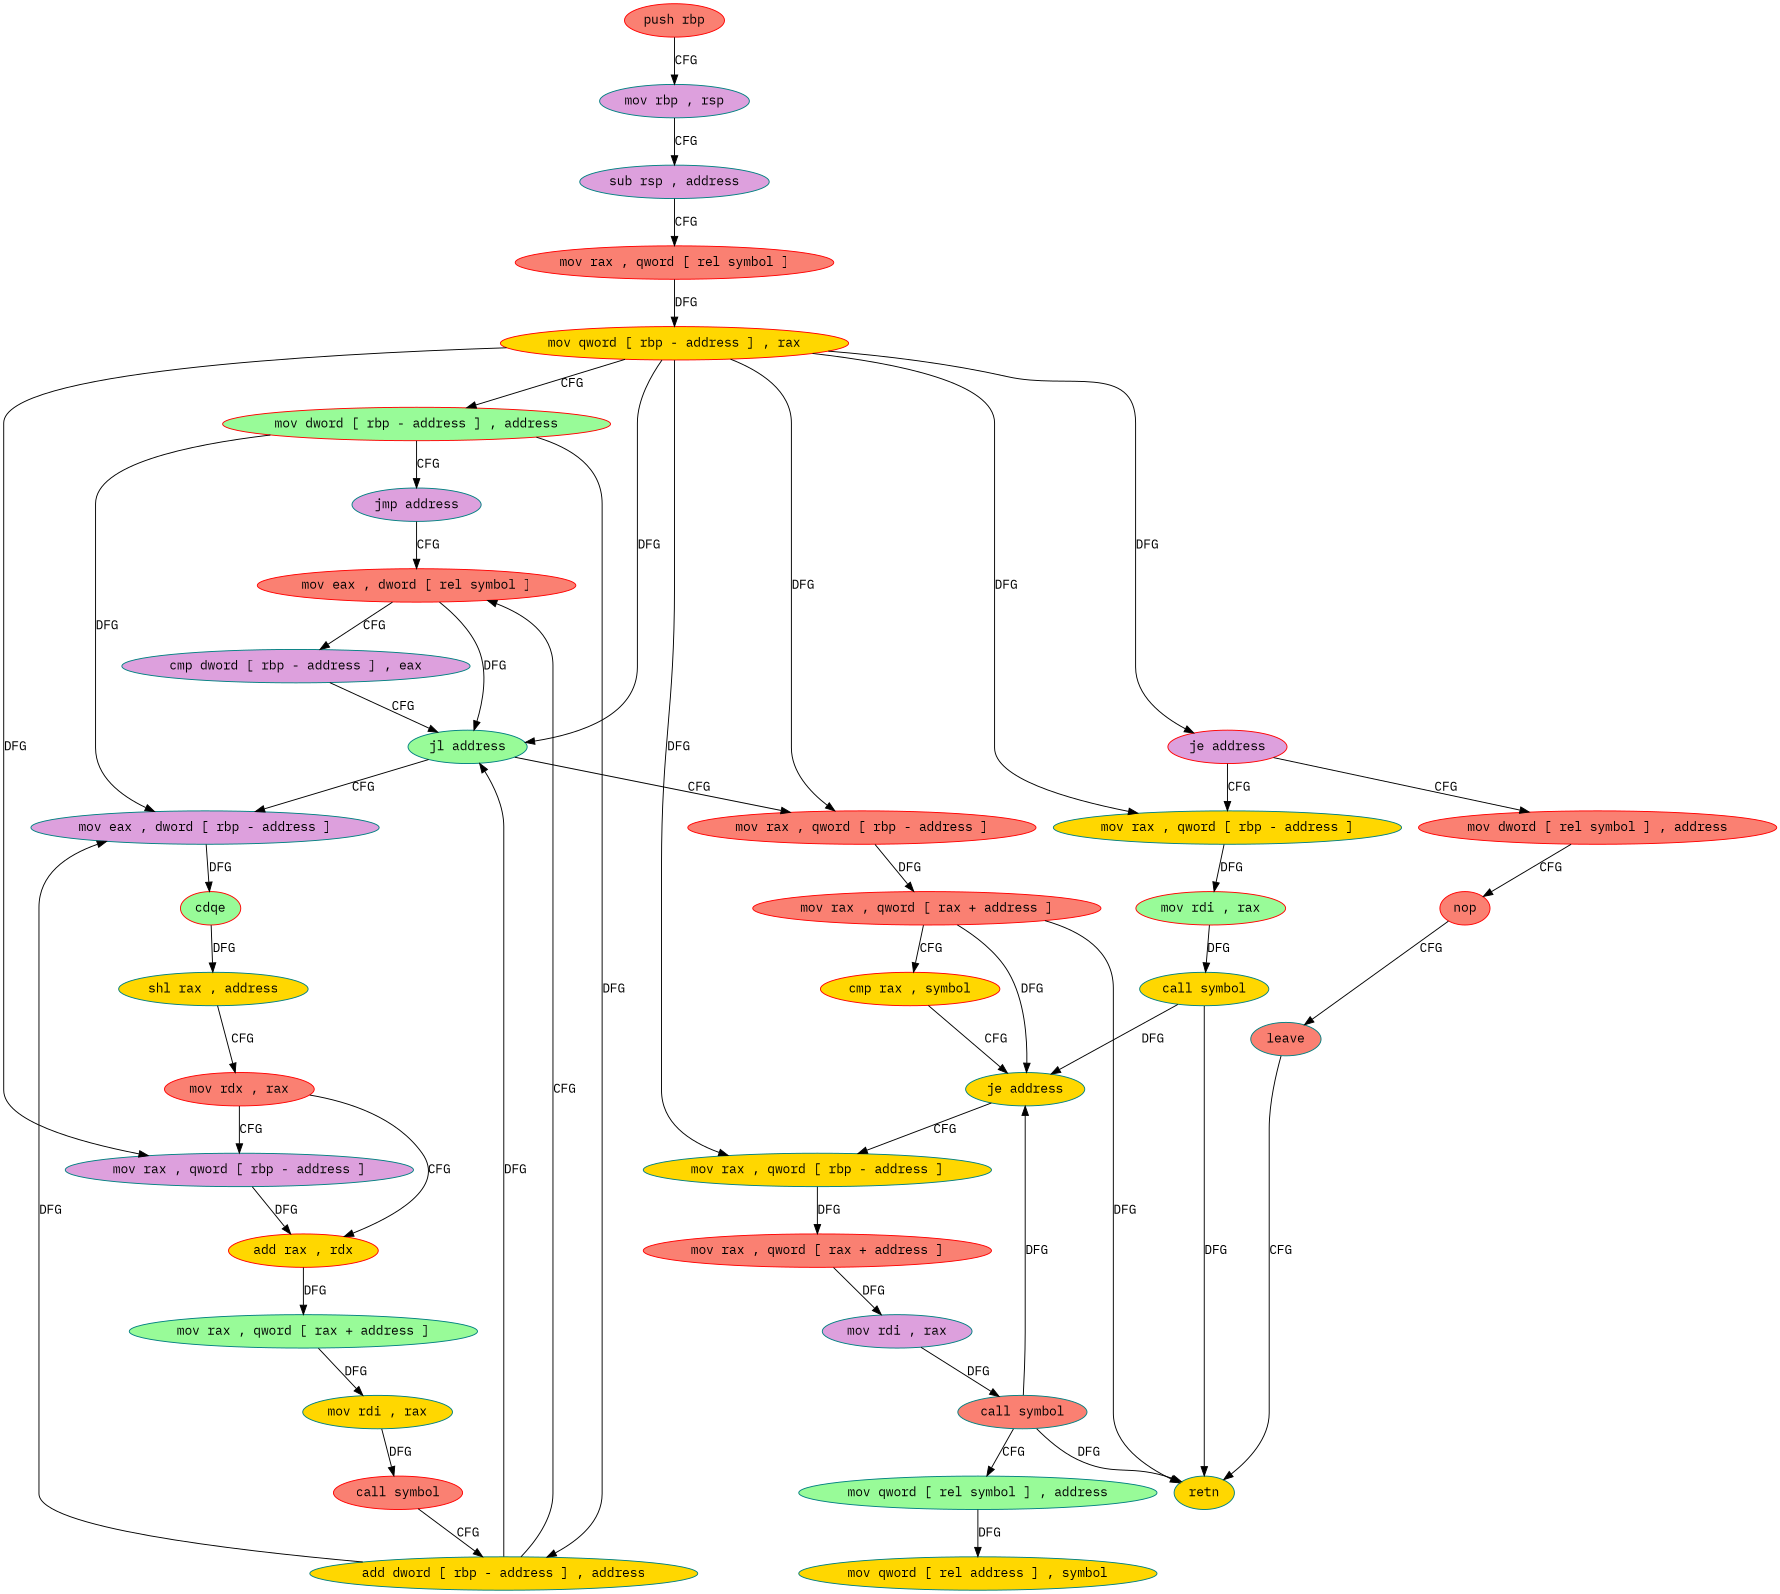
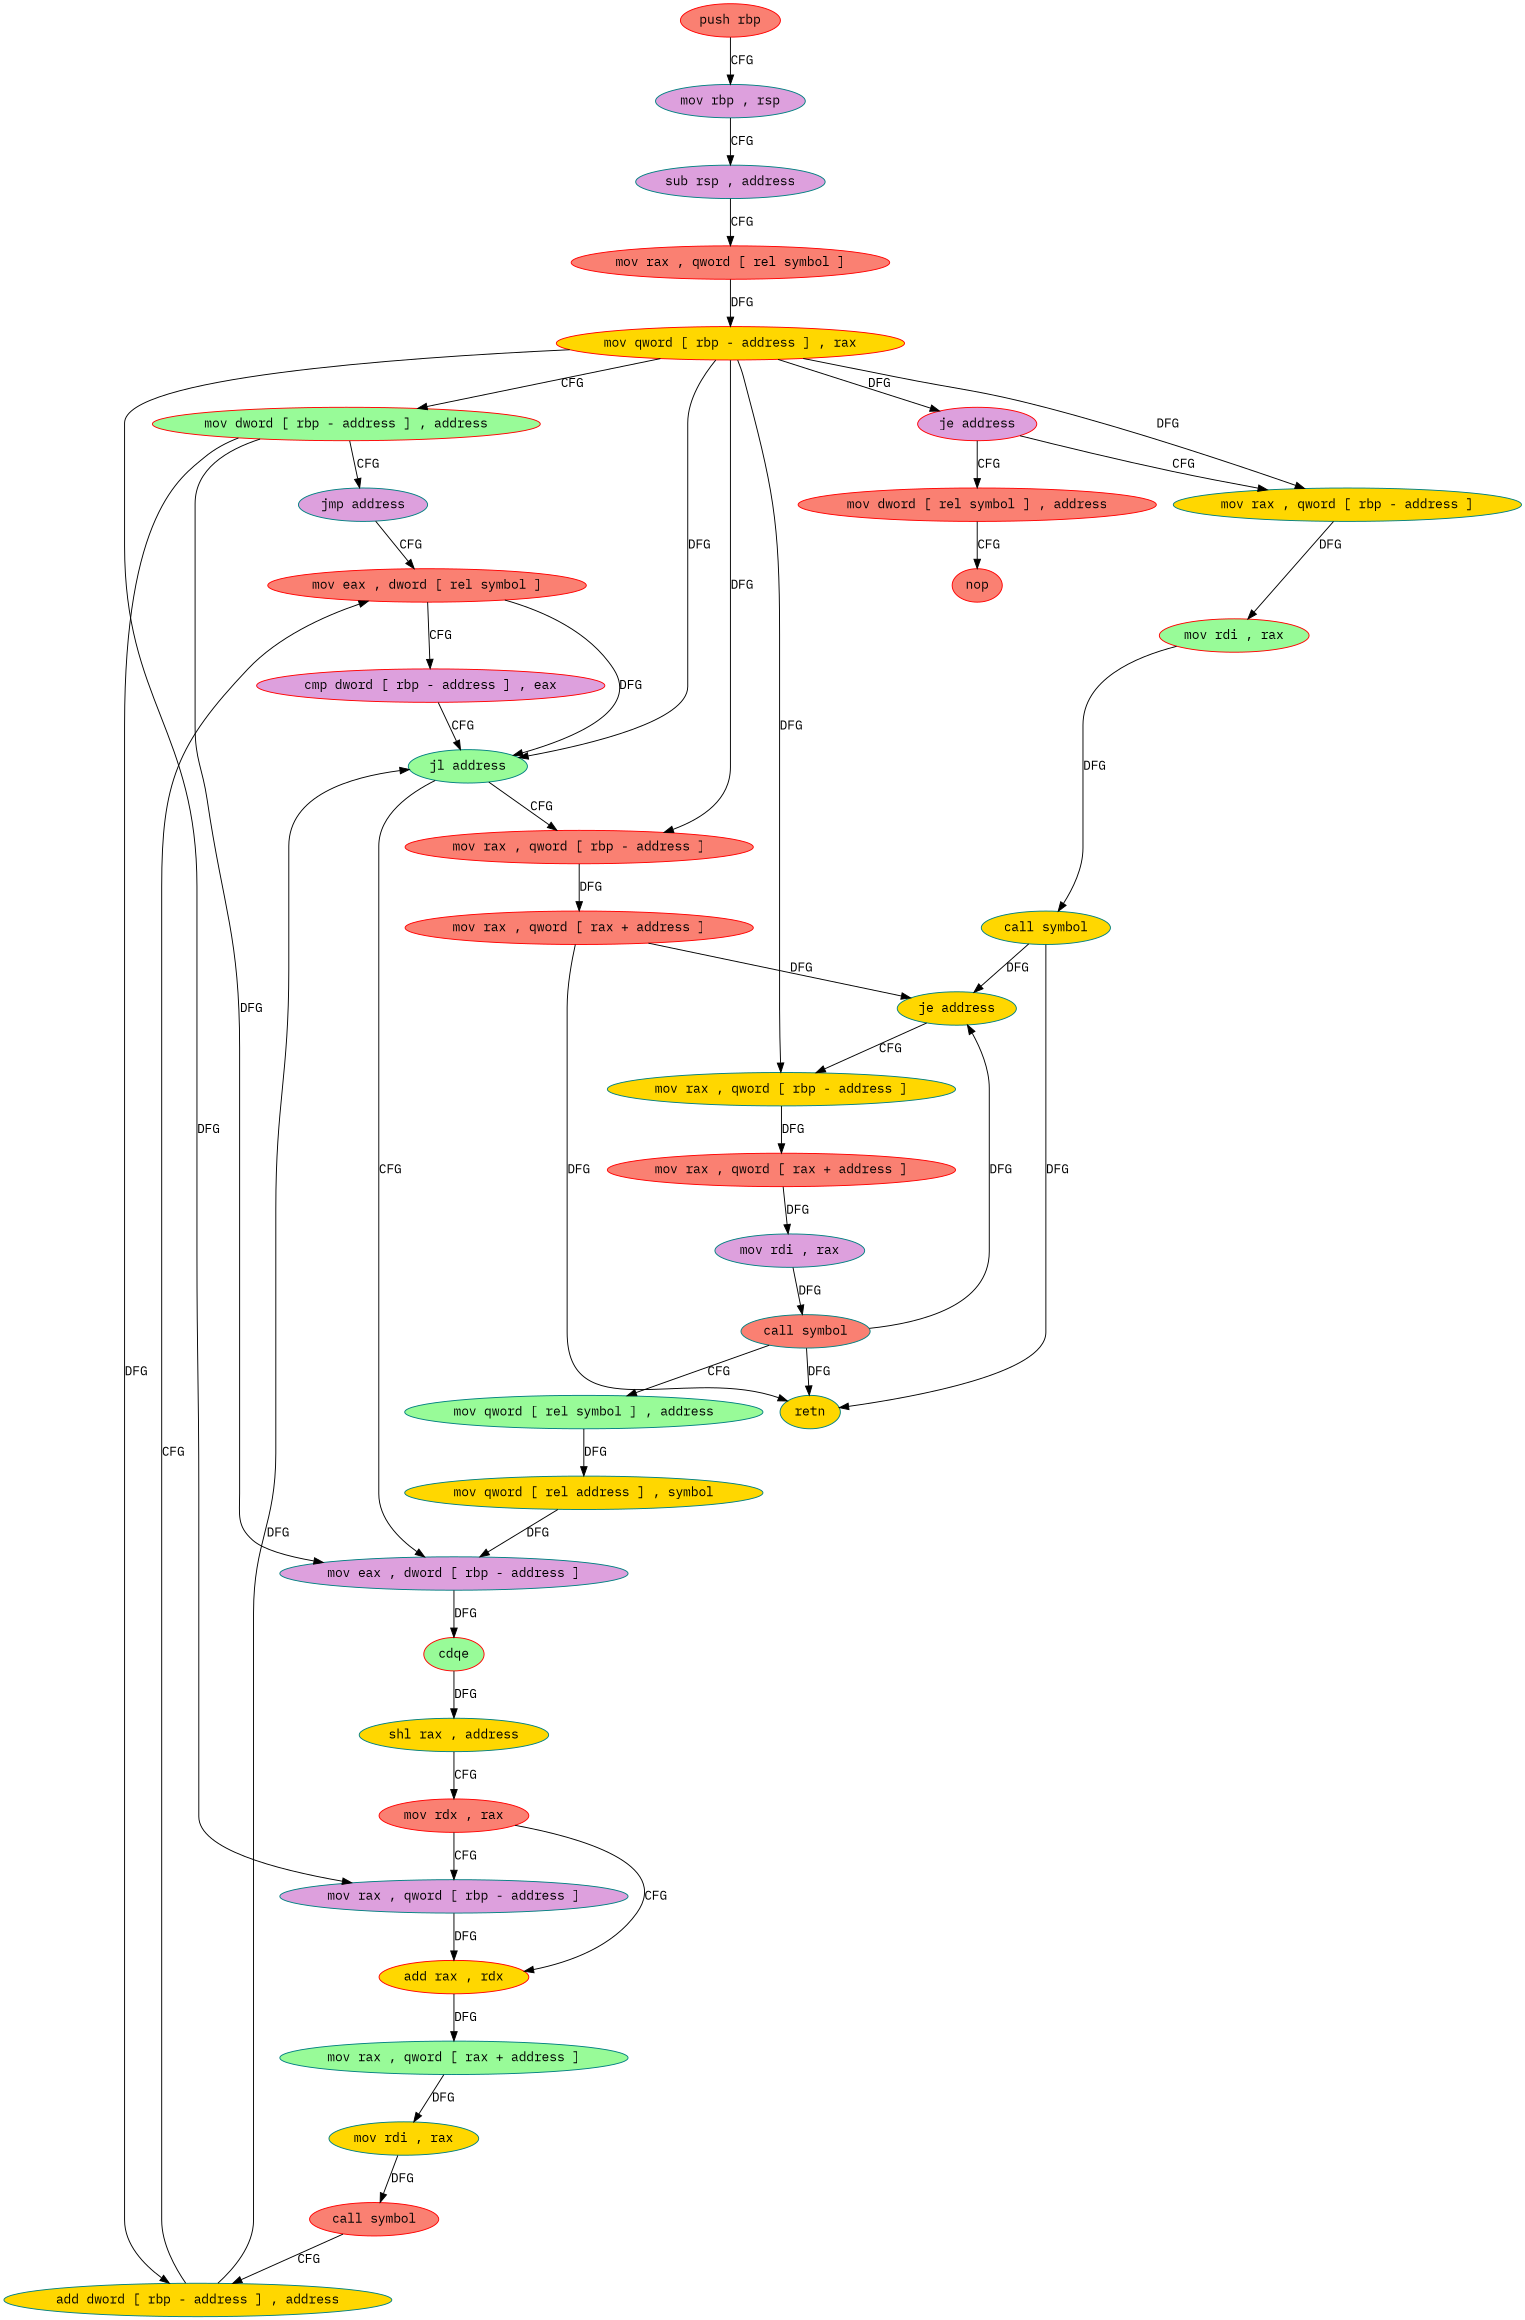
node "cmp dword [ rbp - address ] , eax": color teal -> red
node "cmp rax , symbol": removed
node "leave": removed
edge "add dword [ rbp - address ] , address" -> "mov eax , dword [ rbp - address ]": now "mov qword [ rel address ] , symbol" -> "mov eax , dword [ rbp - address ]"
